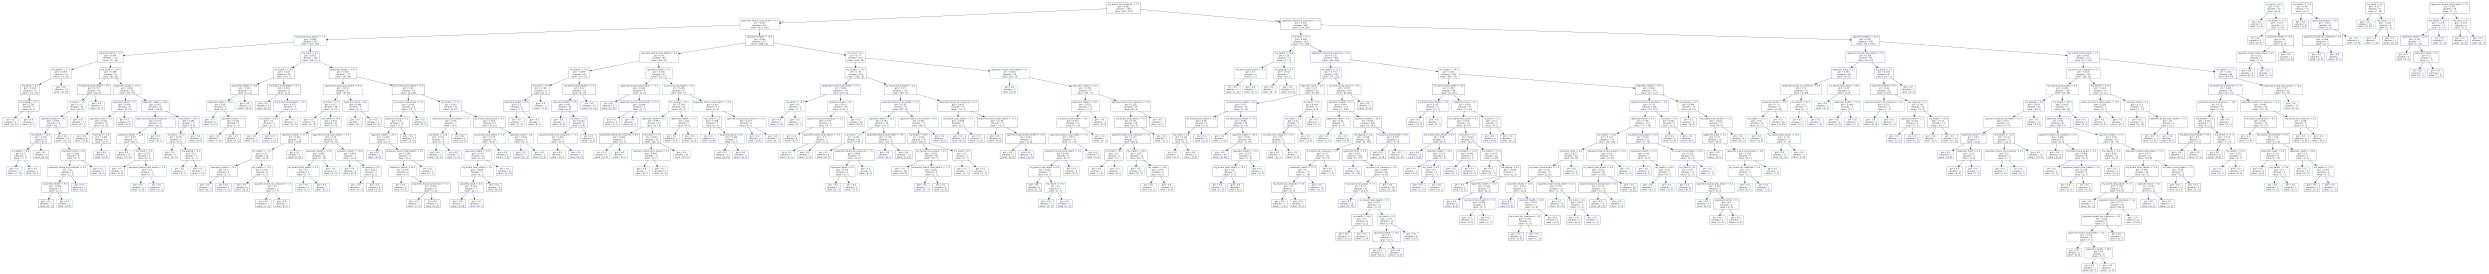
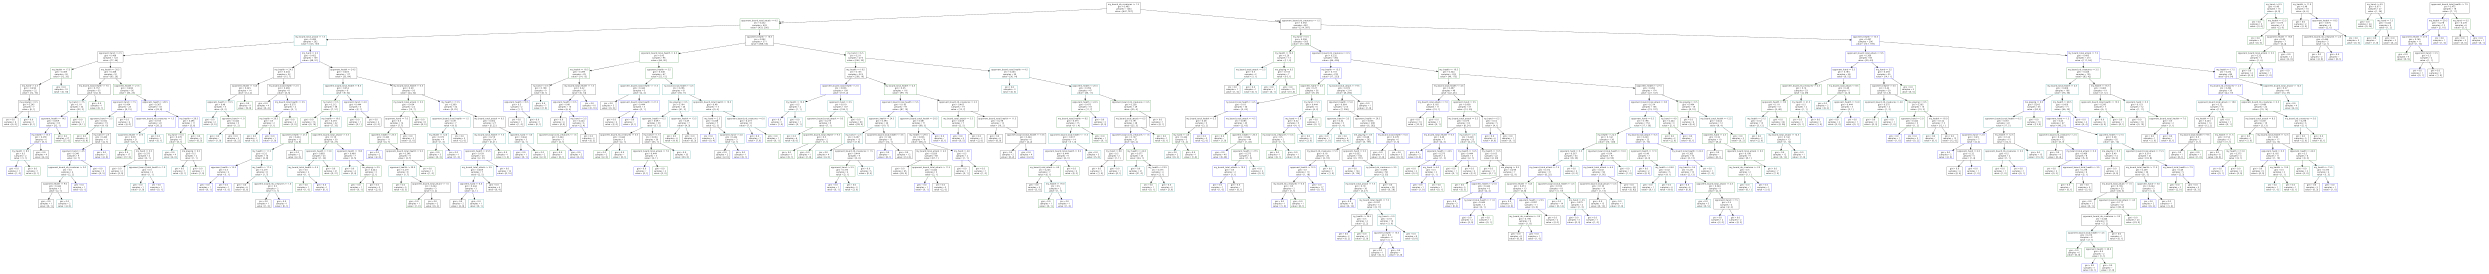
edge "my_health <= 5.5 gini = 0.245 samples = 14 value = [12, 2]" -> "my_health <= 11.5 gini = 0.153 samples = 12 value = [11, 1]": removed
edge "gini = 0.0 samples = 27 value = [27, 0]" -> "opponent_hand <= 4.5 gini = 0.346 samples = 9 value = [2, 7]": now "my_hand <= 2.5 gini = 0.463 samples = 11 value = [4, 7]" -> "opponent_hand <= 4.5 gini = 0.346 samples = 9 value = [2, 7]"
